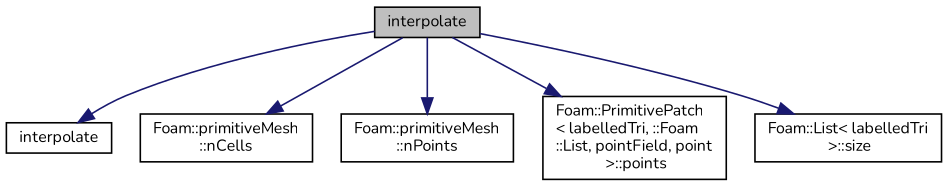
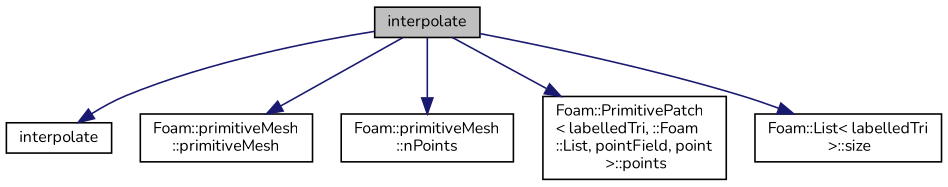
node "Foam::primitiveMesh ::nCells": label "Foam::primitiveMesh ::nCells" -> "Foam::primitiveMesh ::primitiveMesh"
